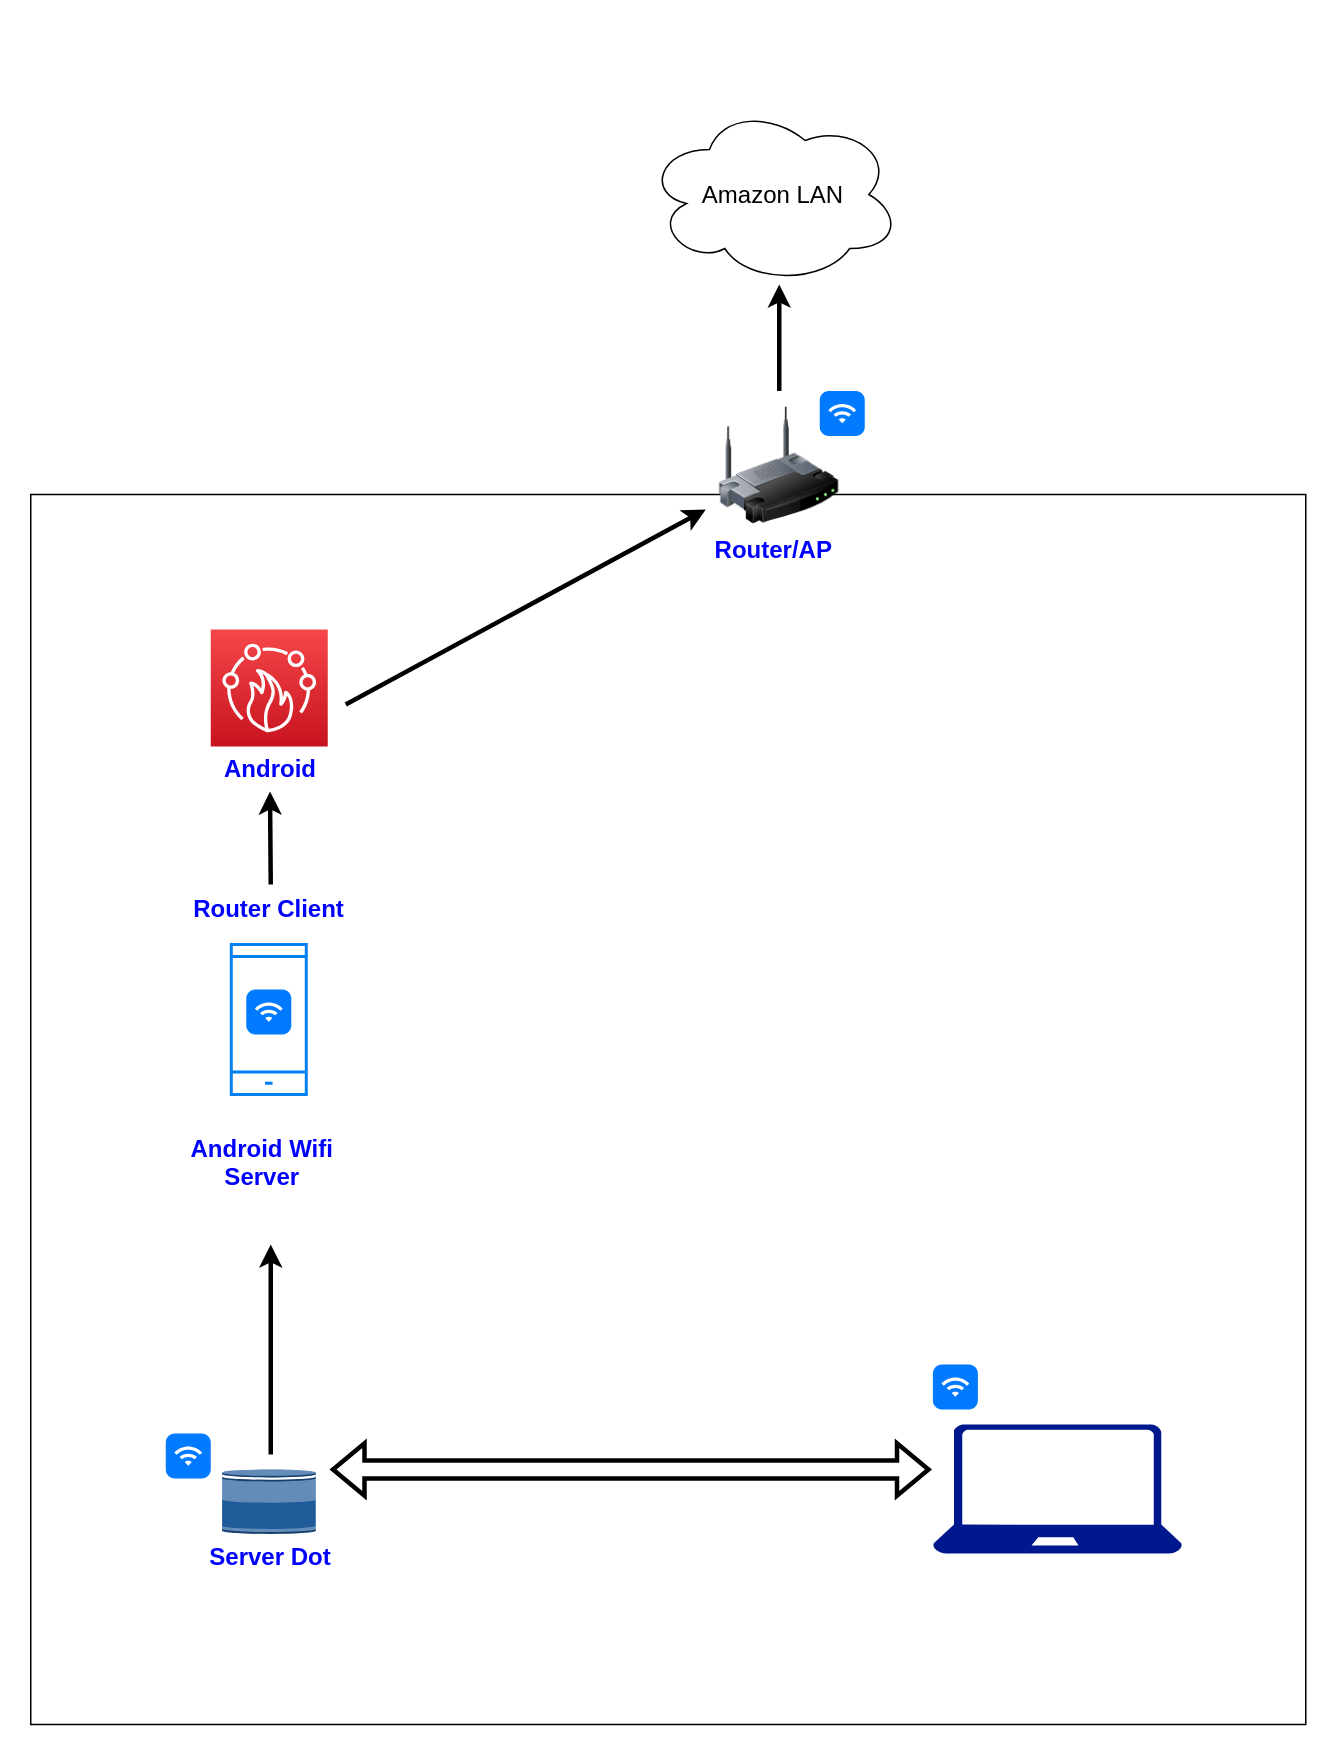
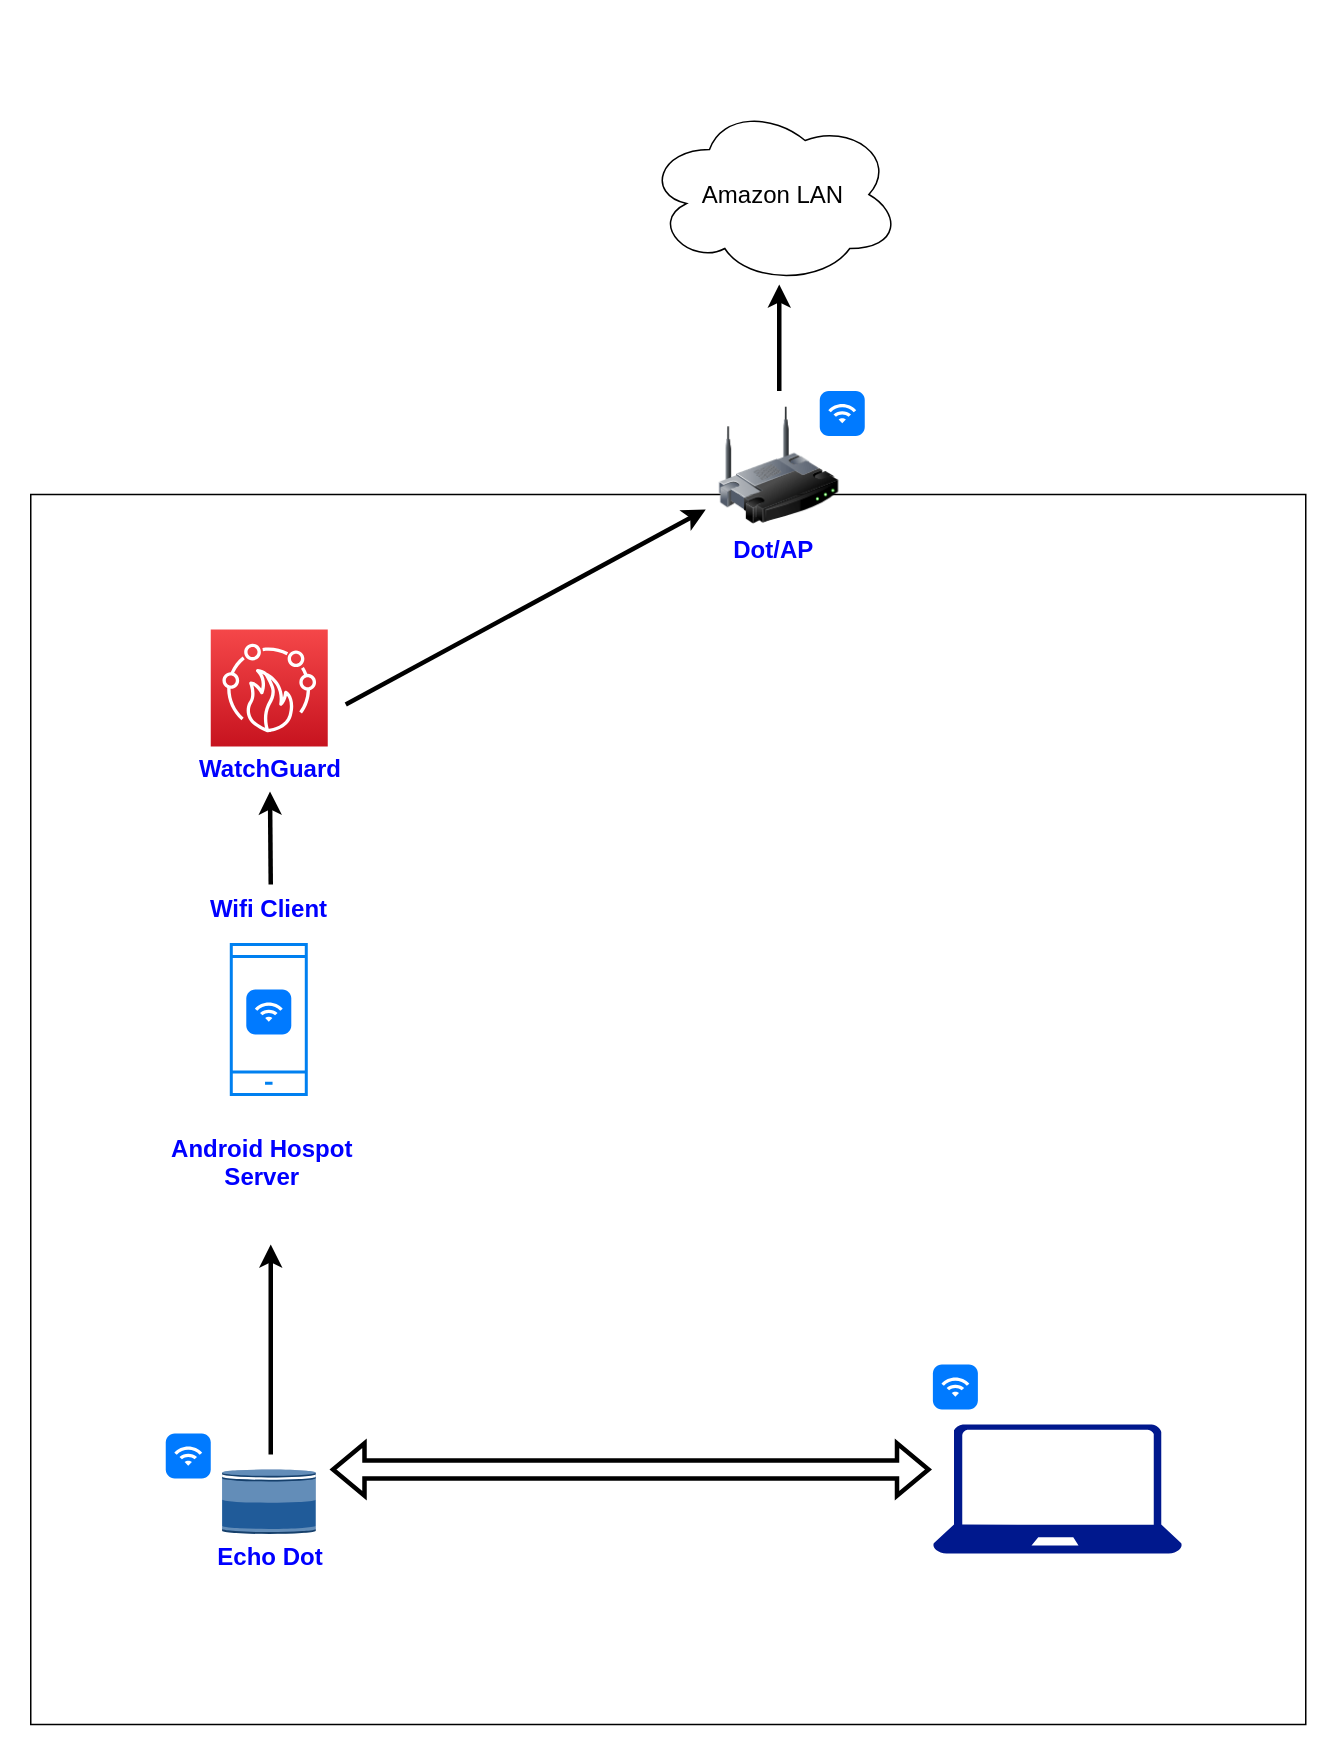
node "Router/AP": label "Router/AP" -> "Dot/AP"
node "Android": label "Android" -> "WatchGuard"
node "Router Client": label "Router Client" -> "Wifi Client"
node "Android Wifi Server": label "Android Wifi Server" -> "Android Hospot Server"
node "Server Dot": label "Server Dot" -> "Echo Dot"
